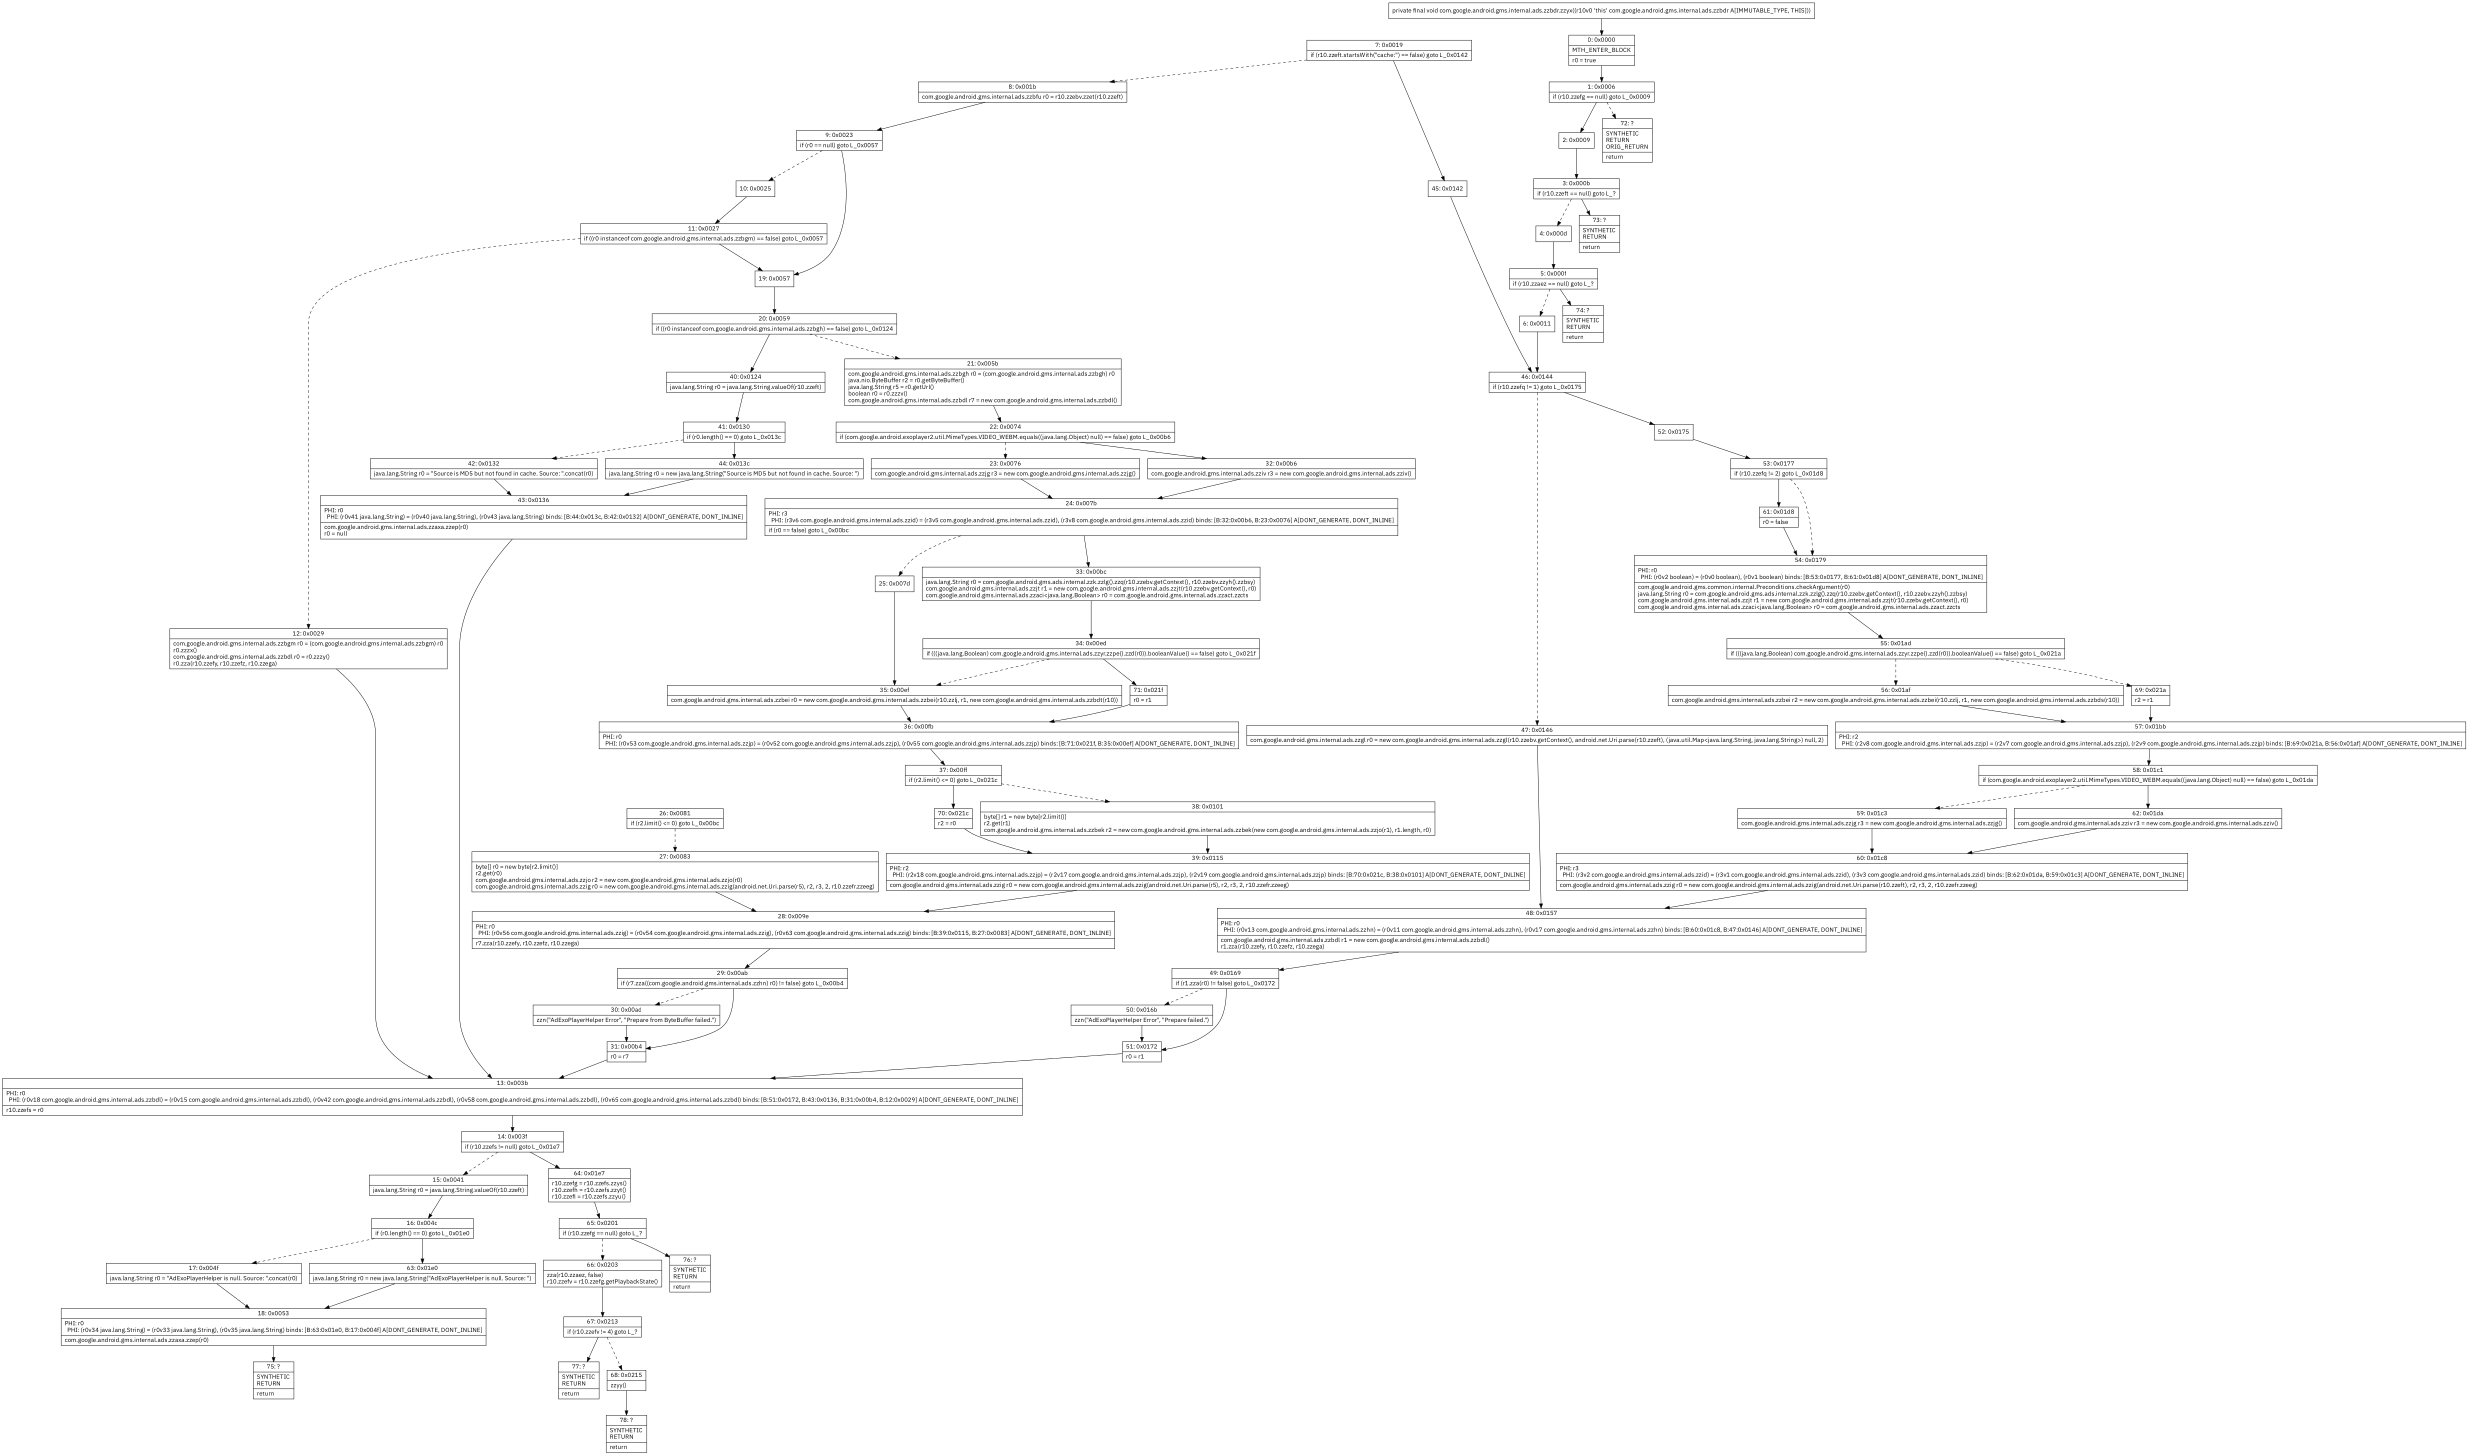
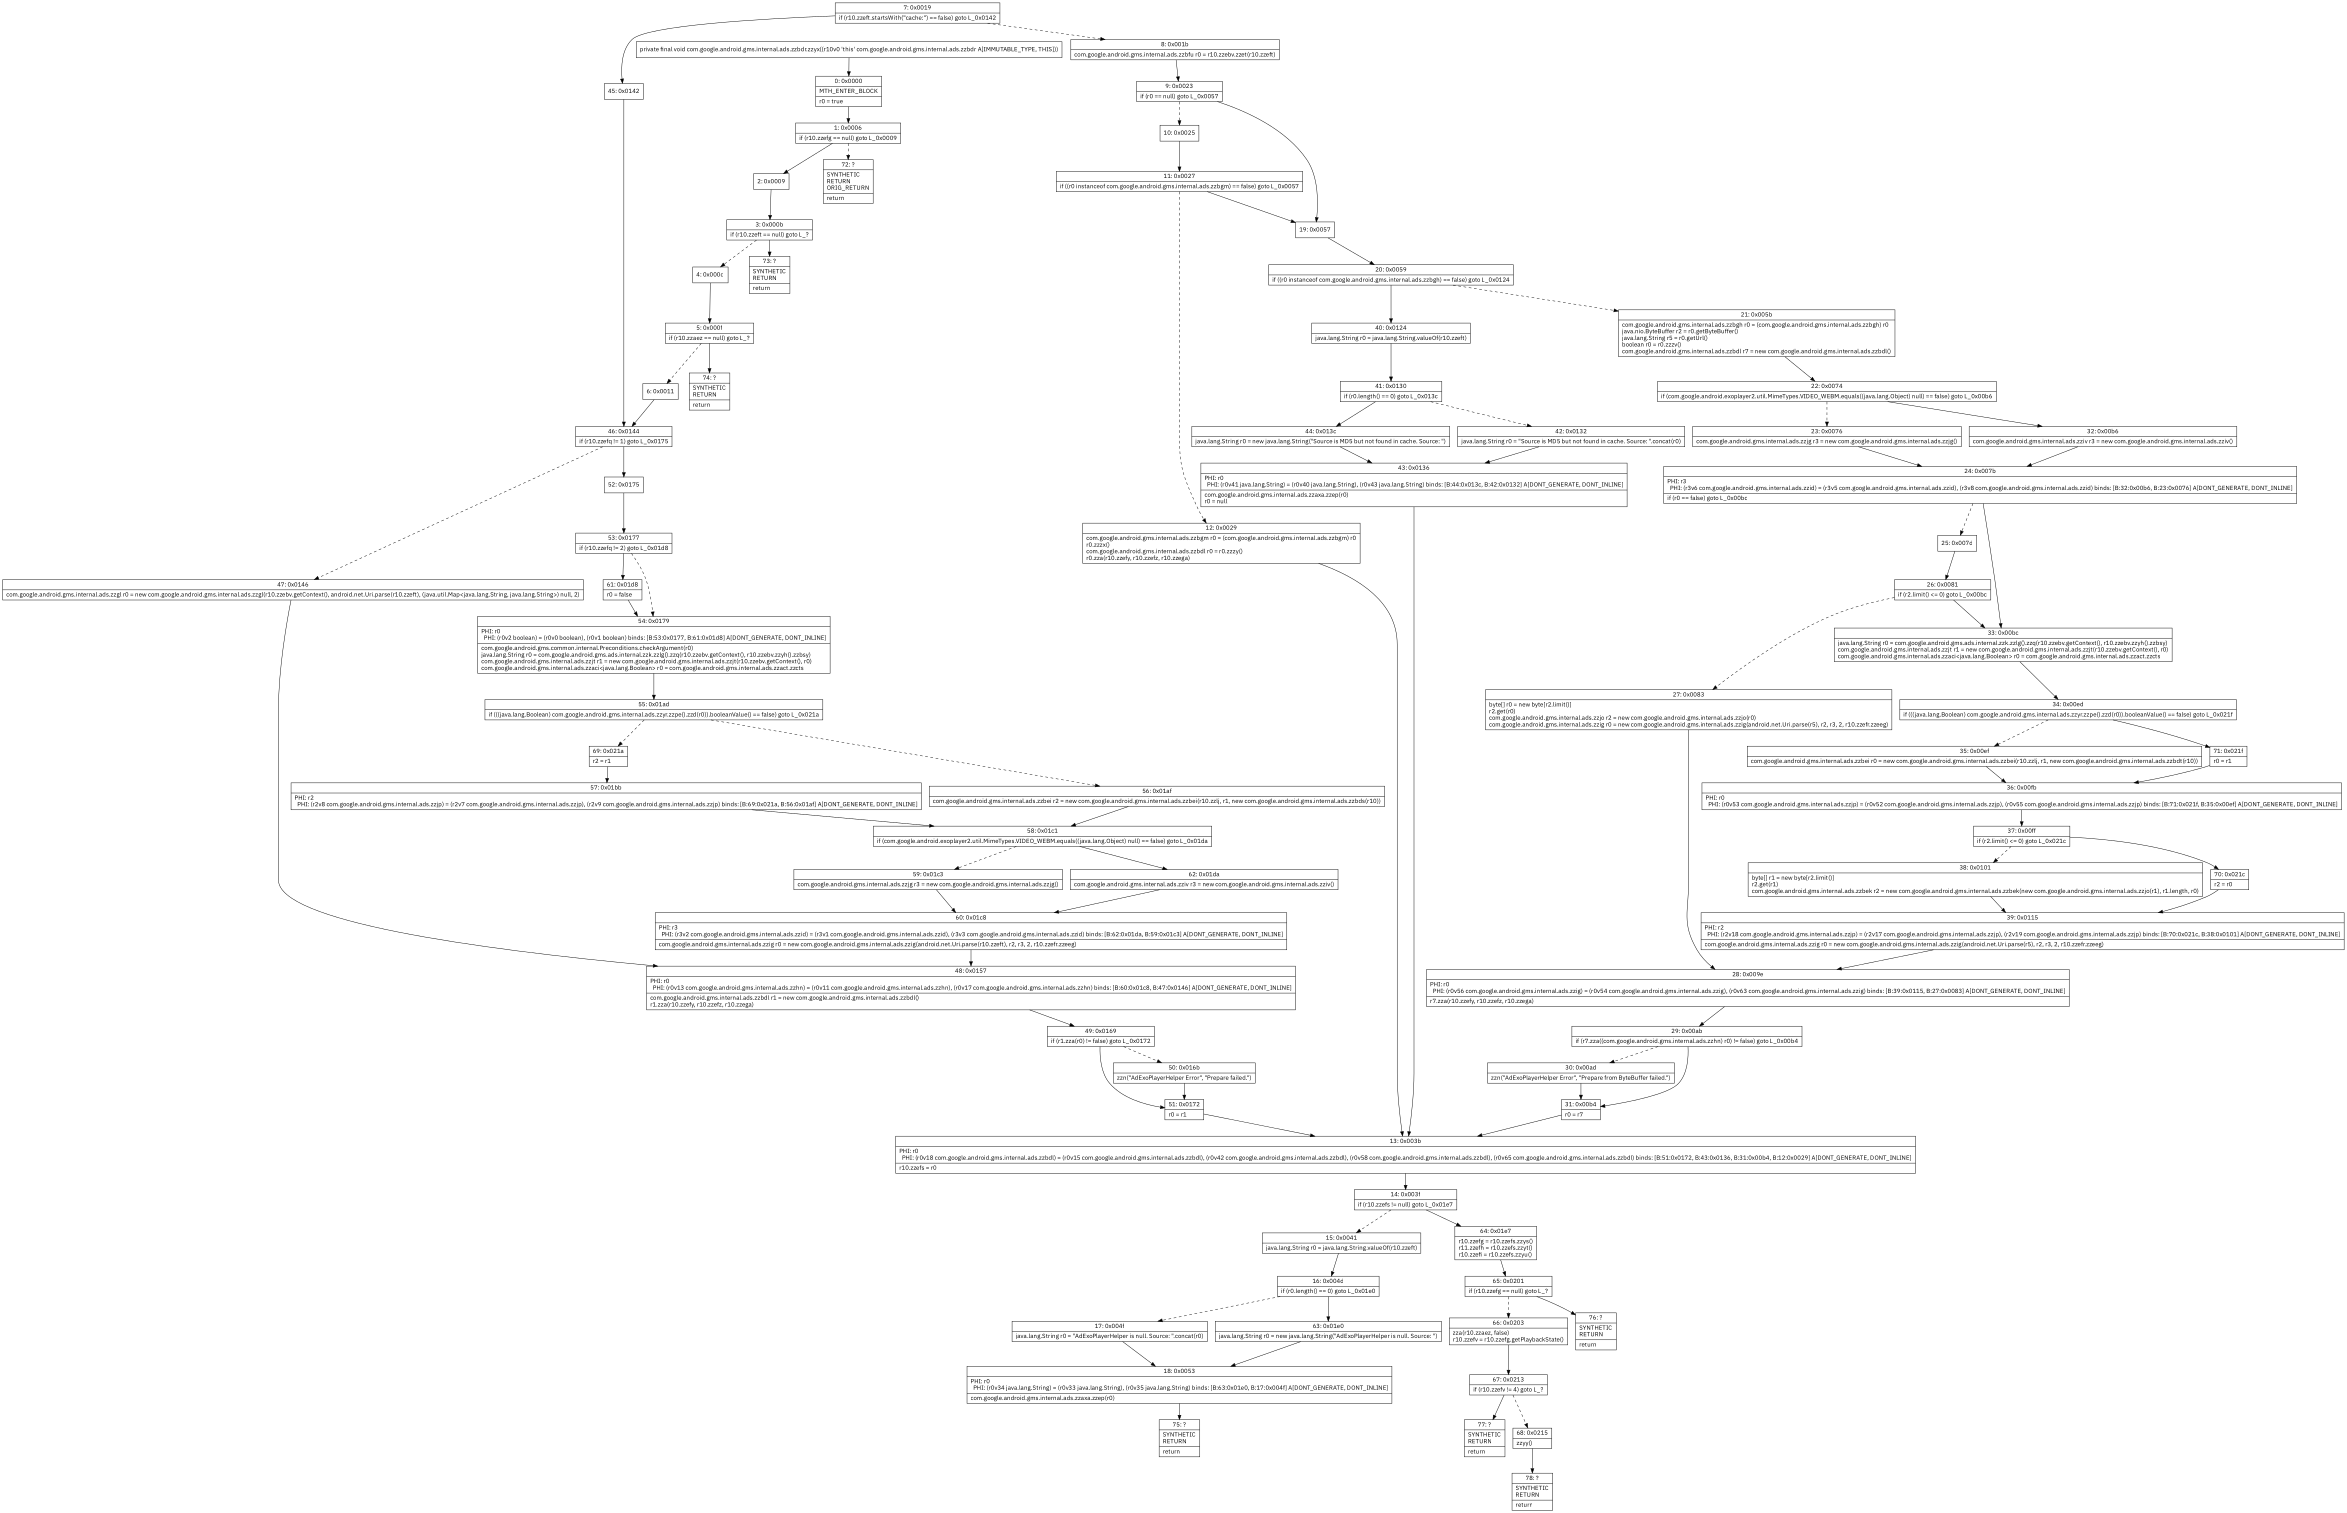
edge "26: 0x0081" -> "33: 0x00bc": added
edge "25: 0x007d" -> "35: 0x00ef": now "25: 0x007d" -> "26: 0x0081"
edge "56: 0x01af" -> "57: 0x01bb": now "56: 0x01af" -> "58: 0x01c1"
node "64: 0x01e7": text "r10.zzefh = r10.zzefs.zzyt()" -> "r11.zzefh = r10.zzefs.zzyt()"
